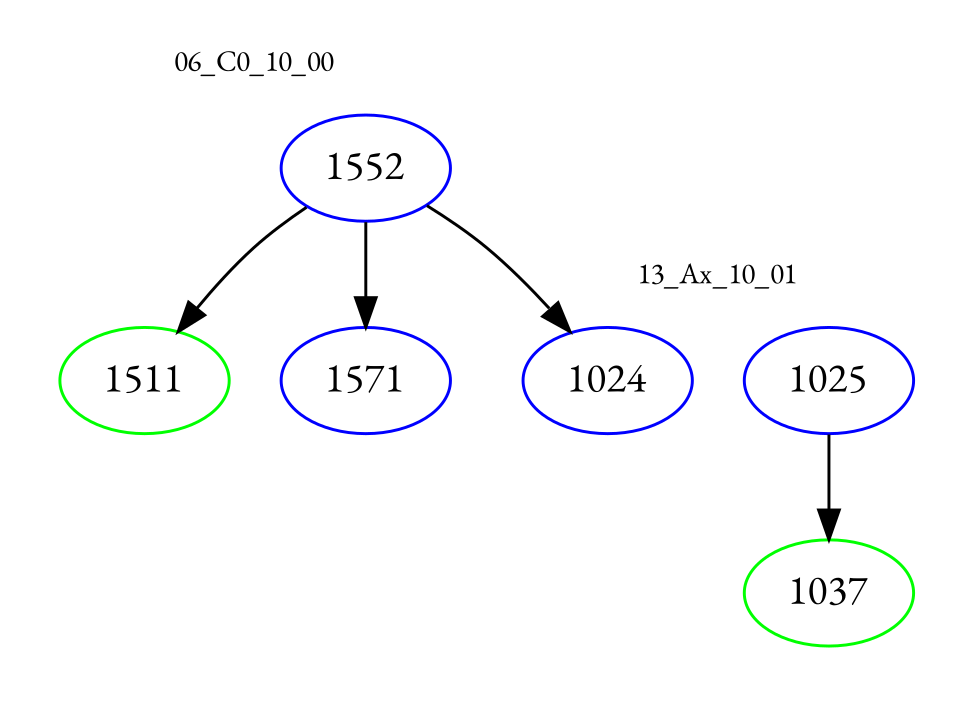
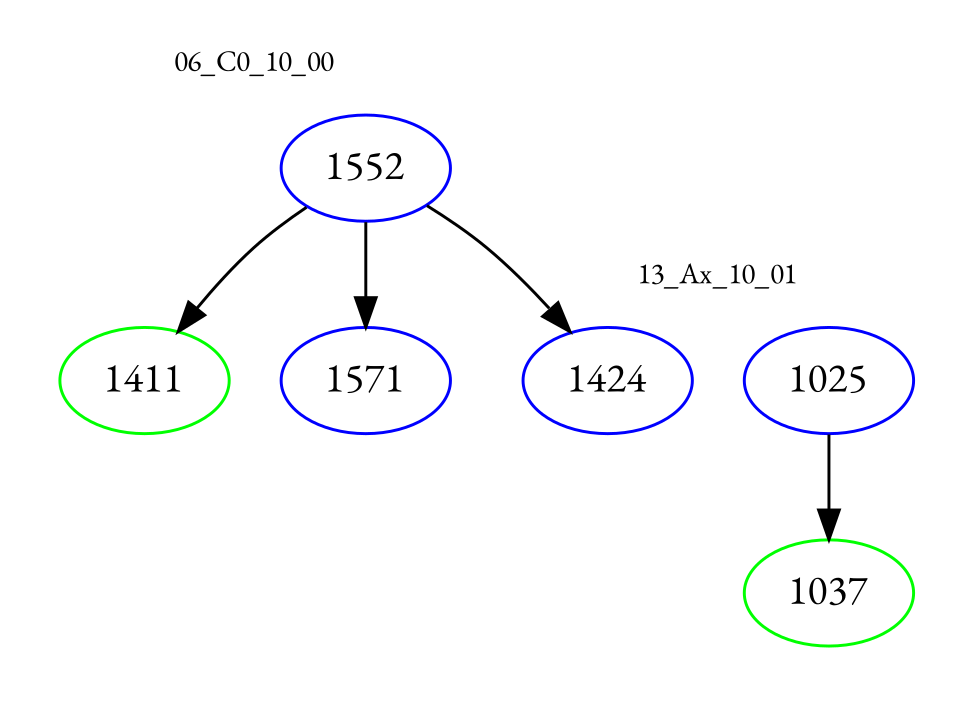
node "1511": label "1511" -> "1411"
node "1024": label "1024" -> "1424"
